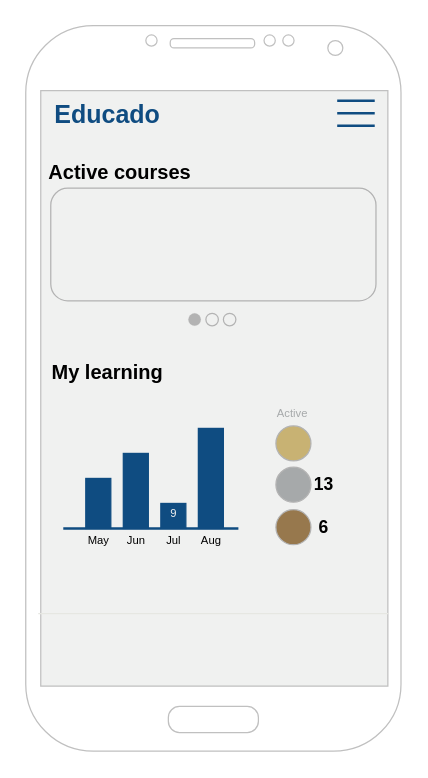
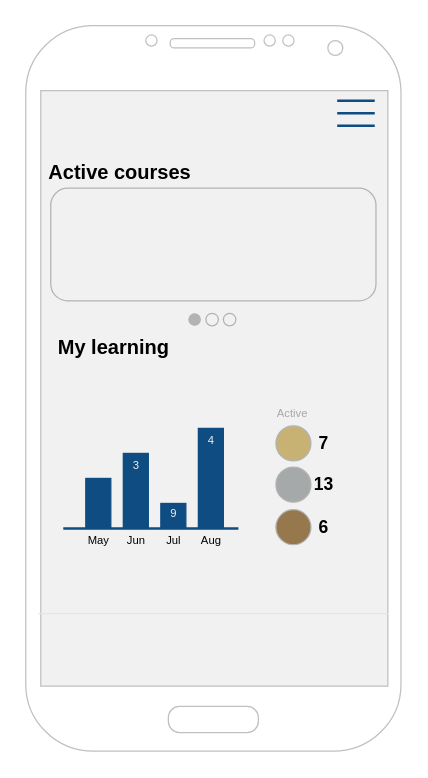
node "Educado": removed
node "My learning": moved (107, 369) -> (113, 344)
node "4": added
node "7": added
node "3": added
